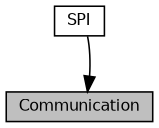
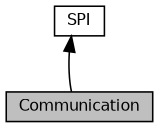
edge "SPI" -> "Communication": reversed
